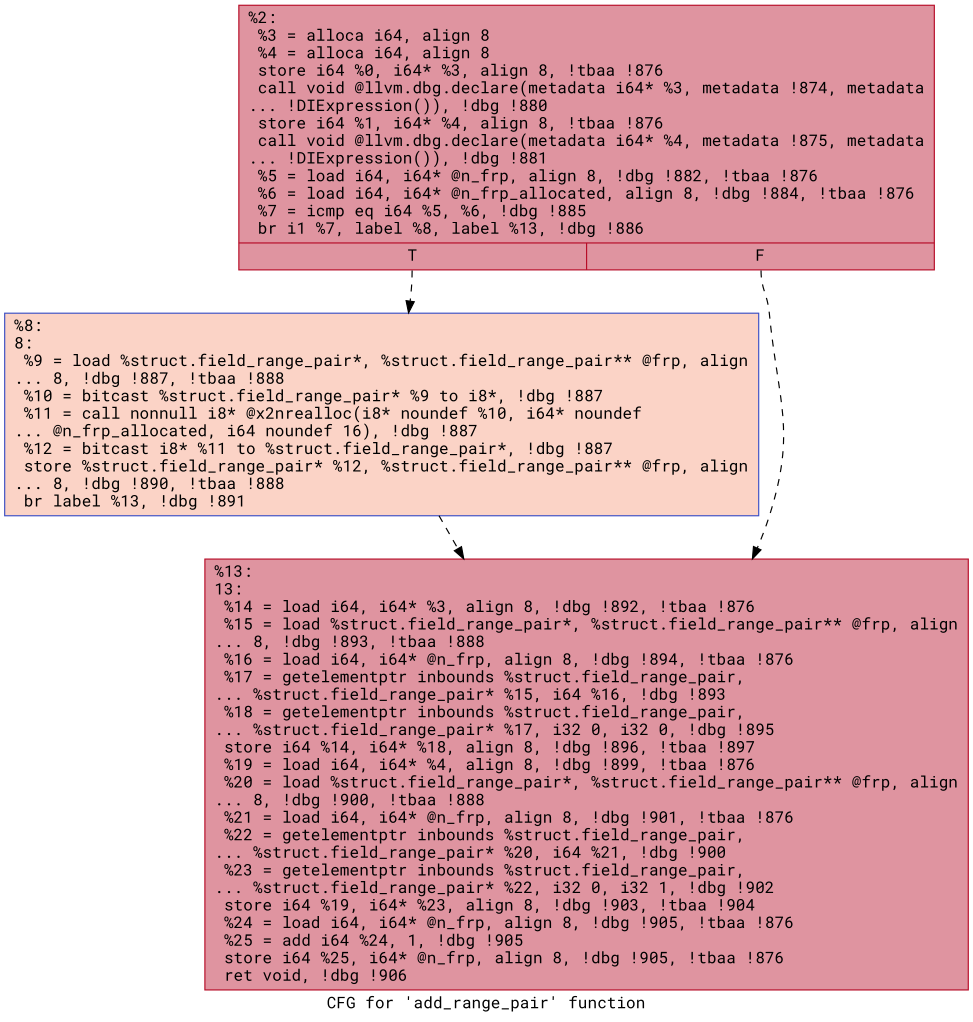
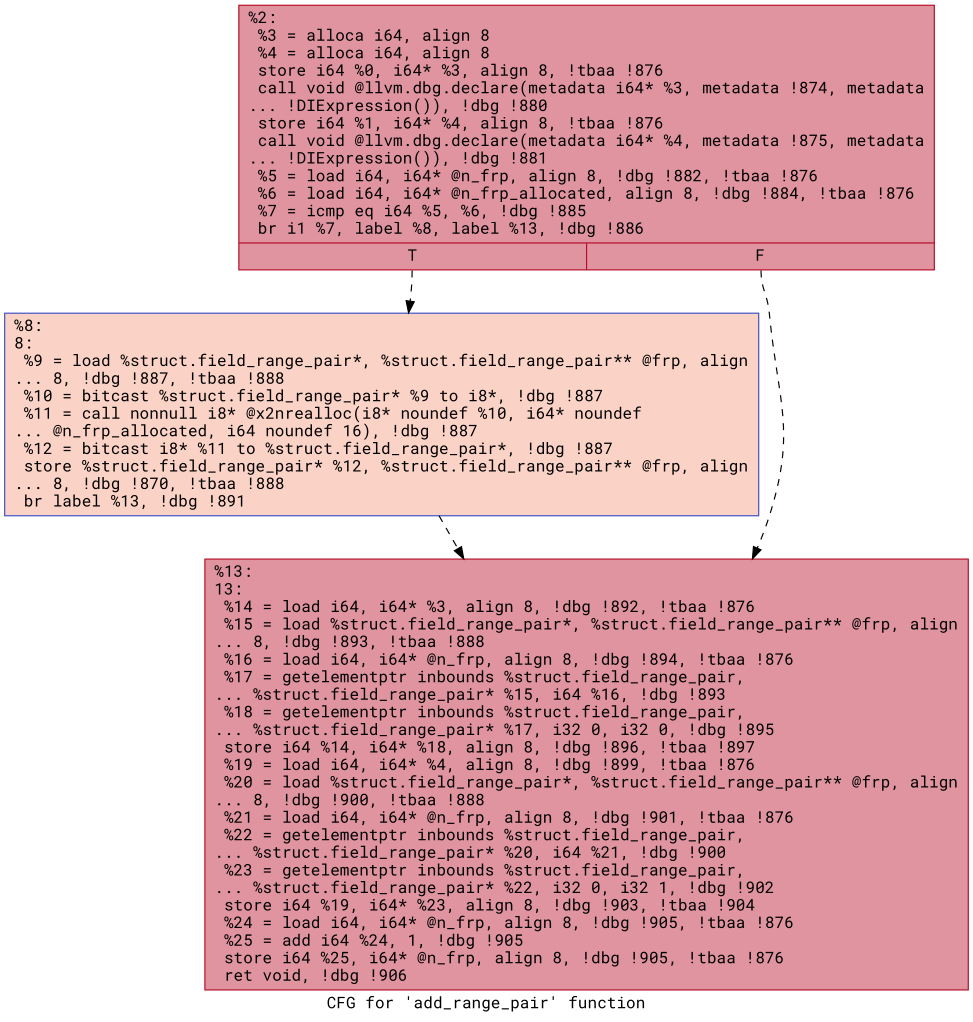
node "%8:": text "... 8, !dbg !890, !tbaa !888" -> "... 8, !dbg !870, !tbaa !888"
